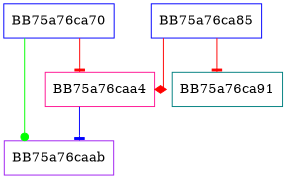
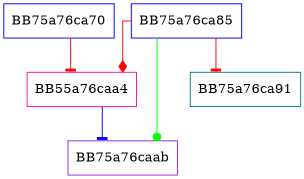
edge "BB75a76ca70" -> "BB75a76caab": now "BB75a76ca85" -> "BB75a76caab"
node "BB75a76caa4": label "BB75a76caa4" -> "BB55a76caa4"
